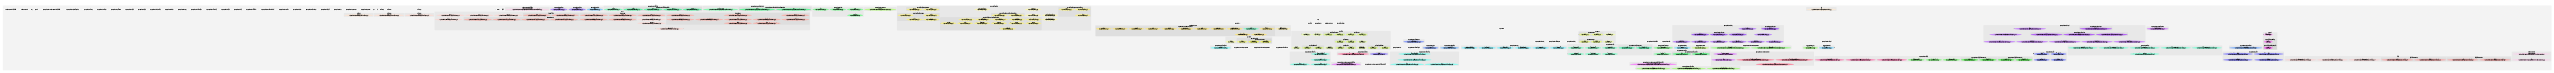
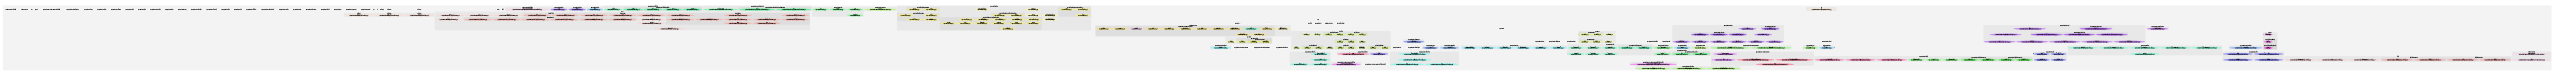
node "get_e_gap (./seqm/ElectronicStructure.py:89)": fillcolor #ffe465b2 -> #feccebb2
